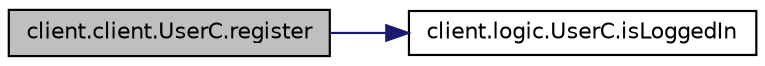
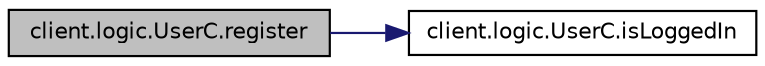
node "client.client.UserC.register": label "client.client.UserC.register" -> "client.logic.UserC.register"
